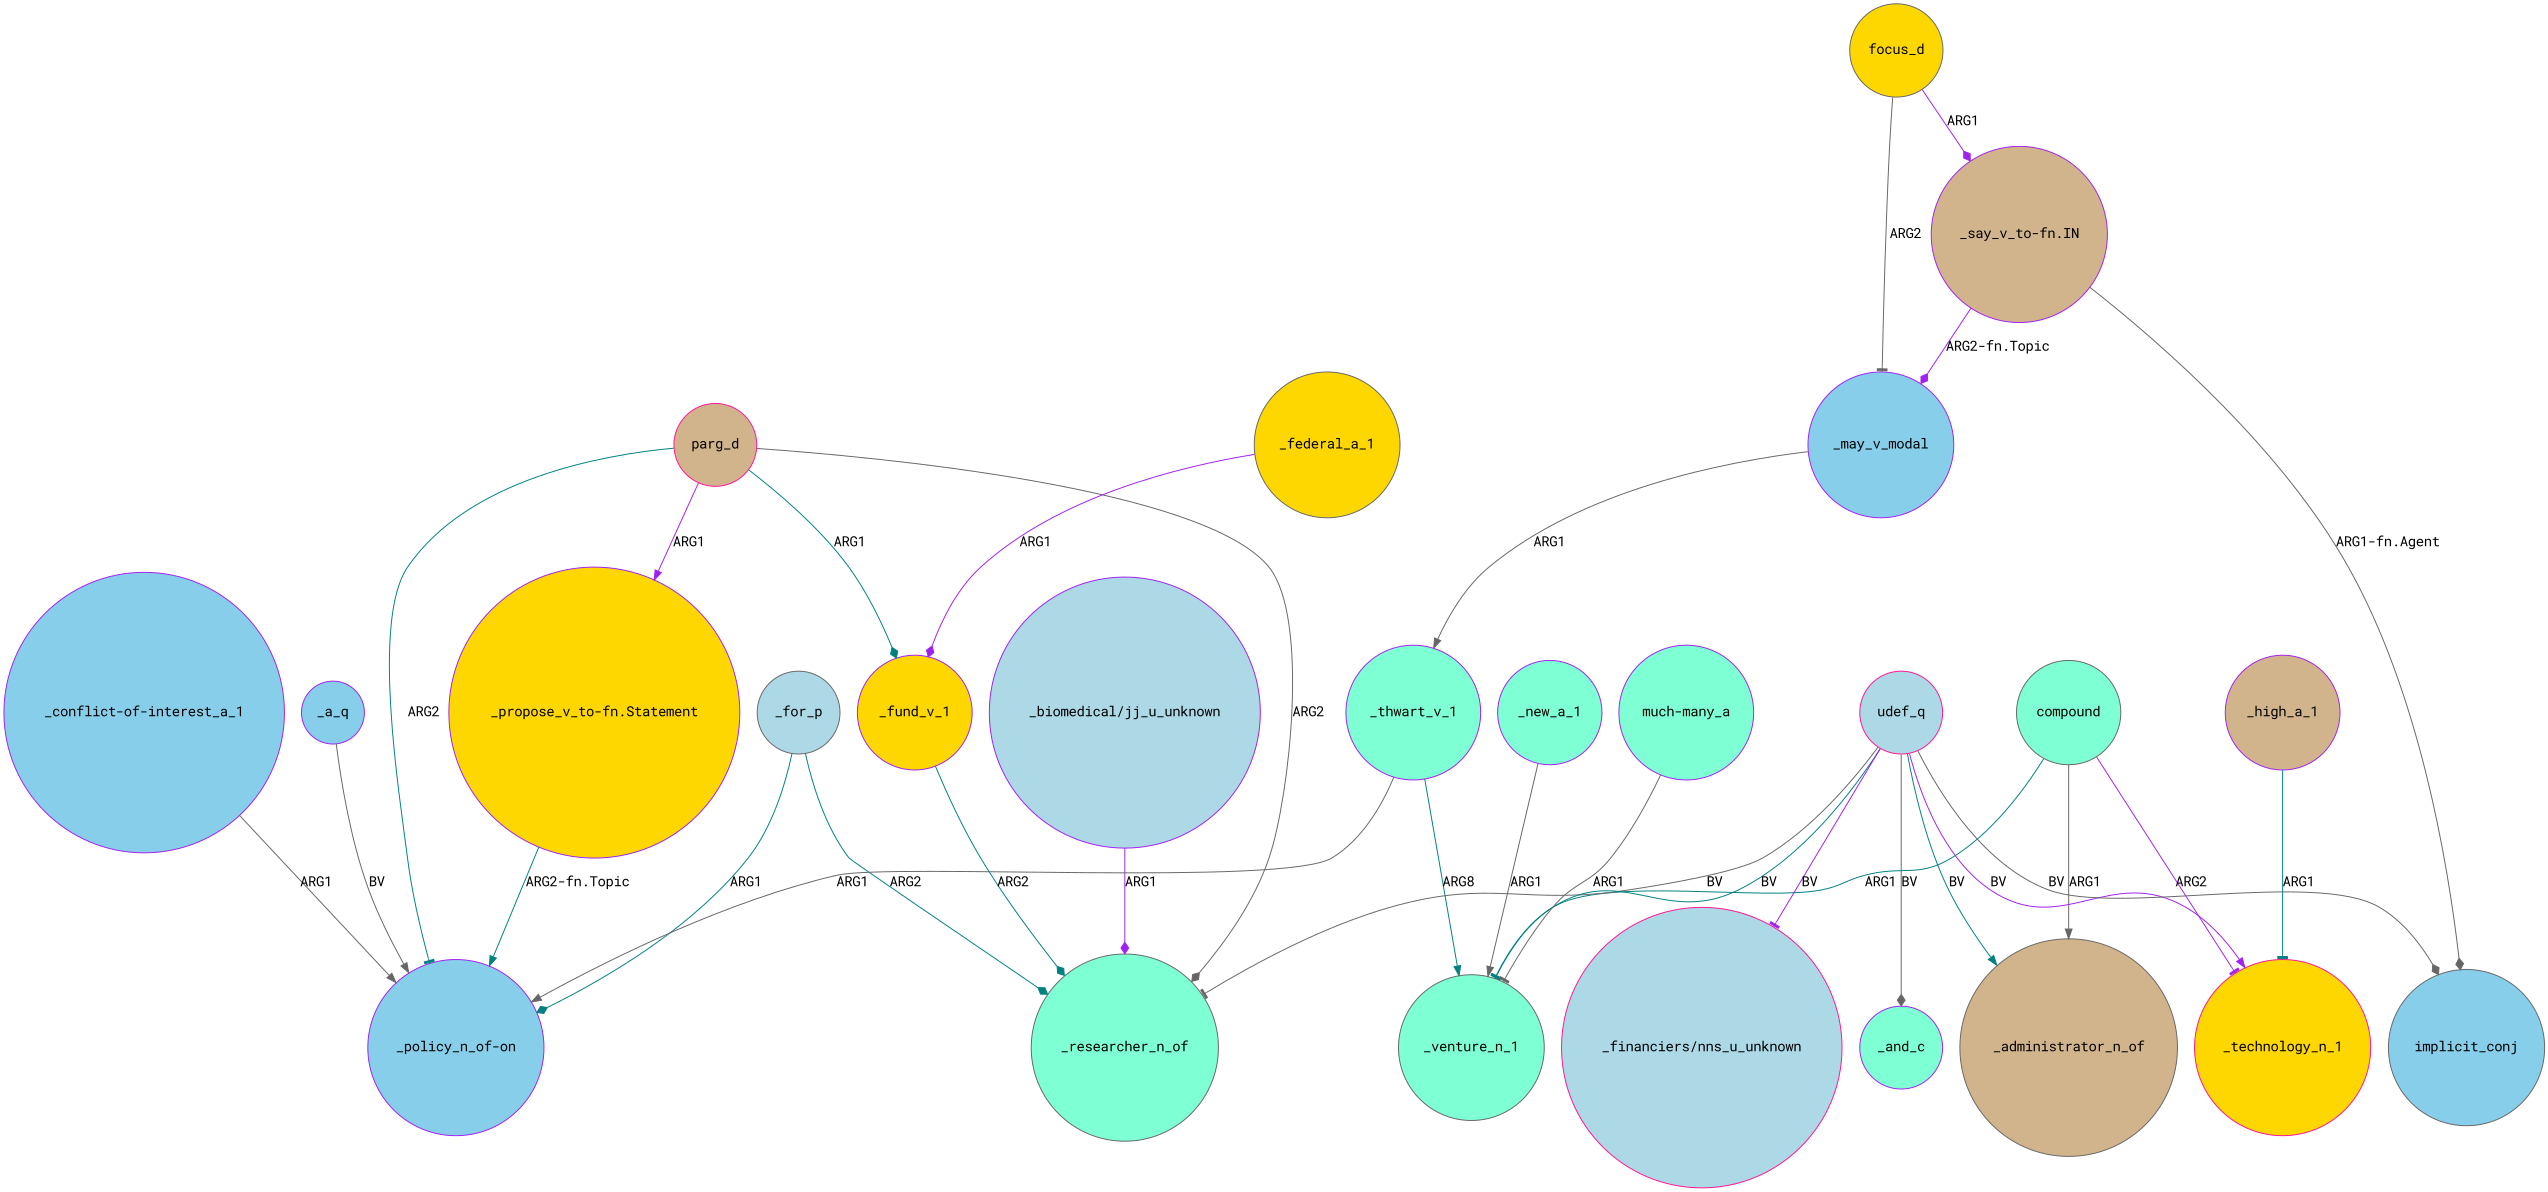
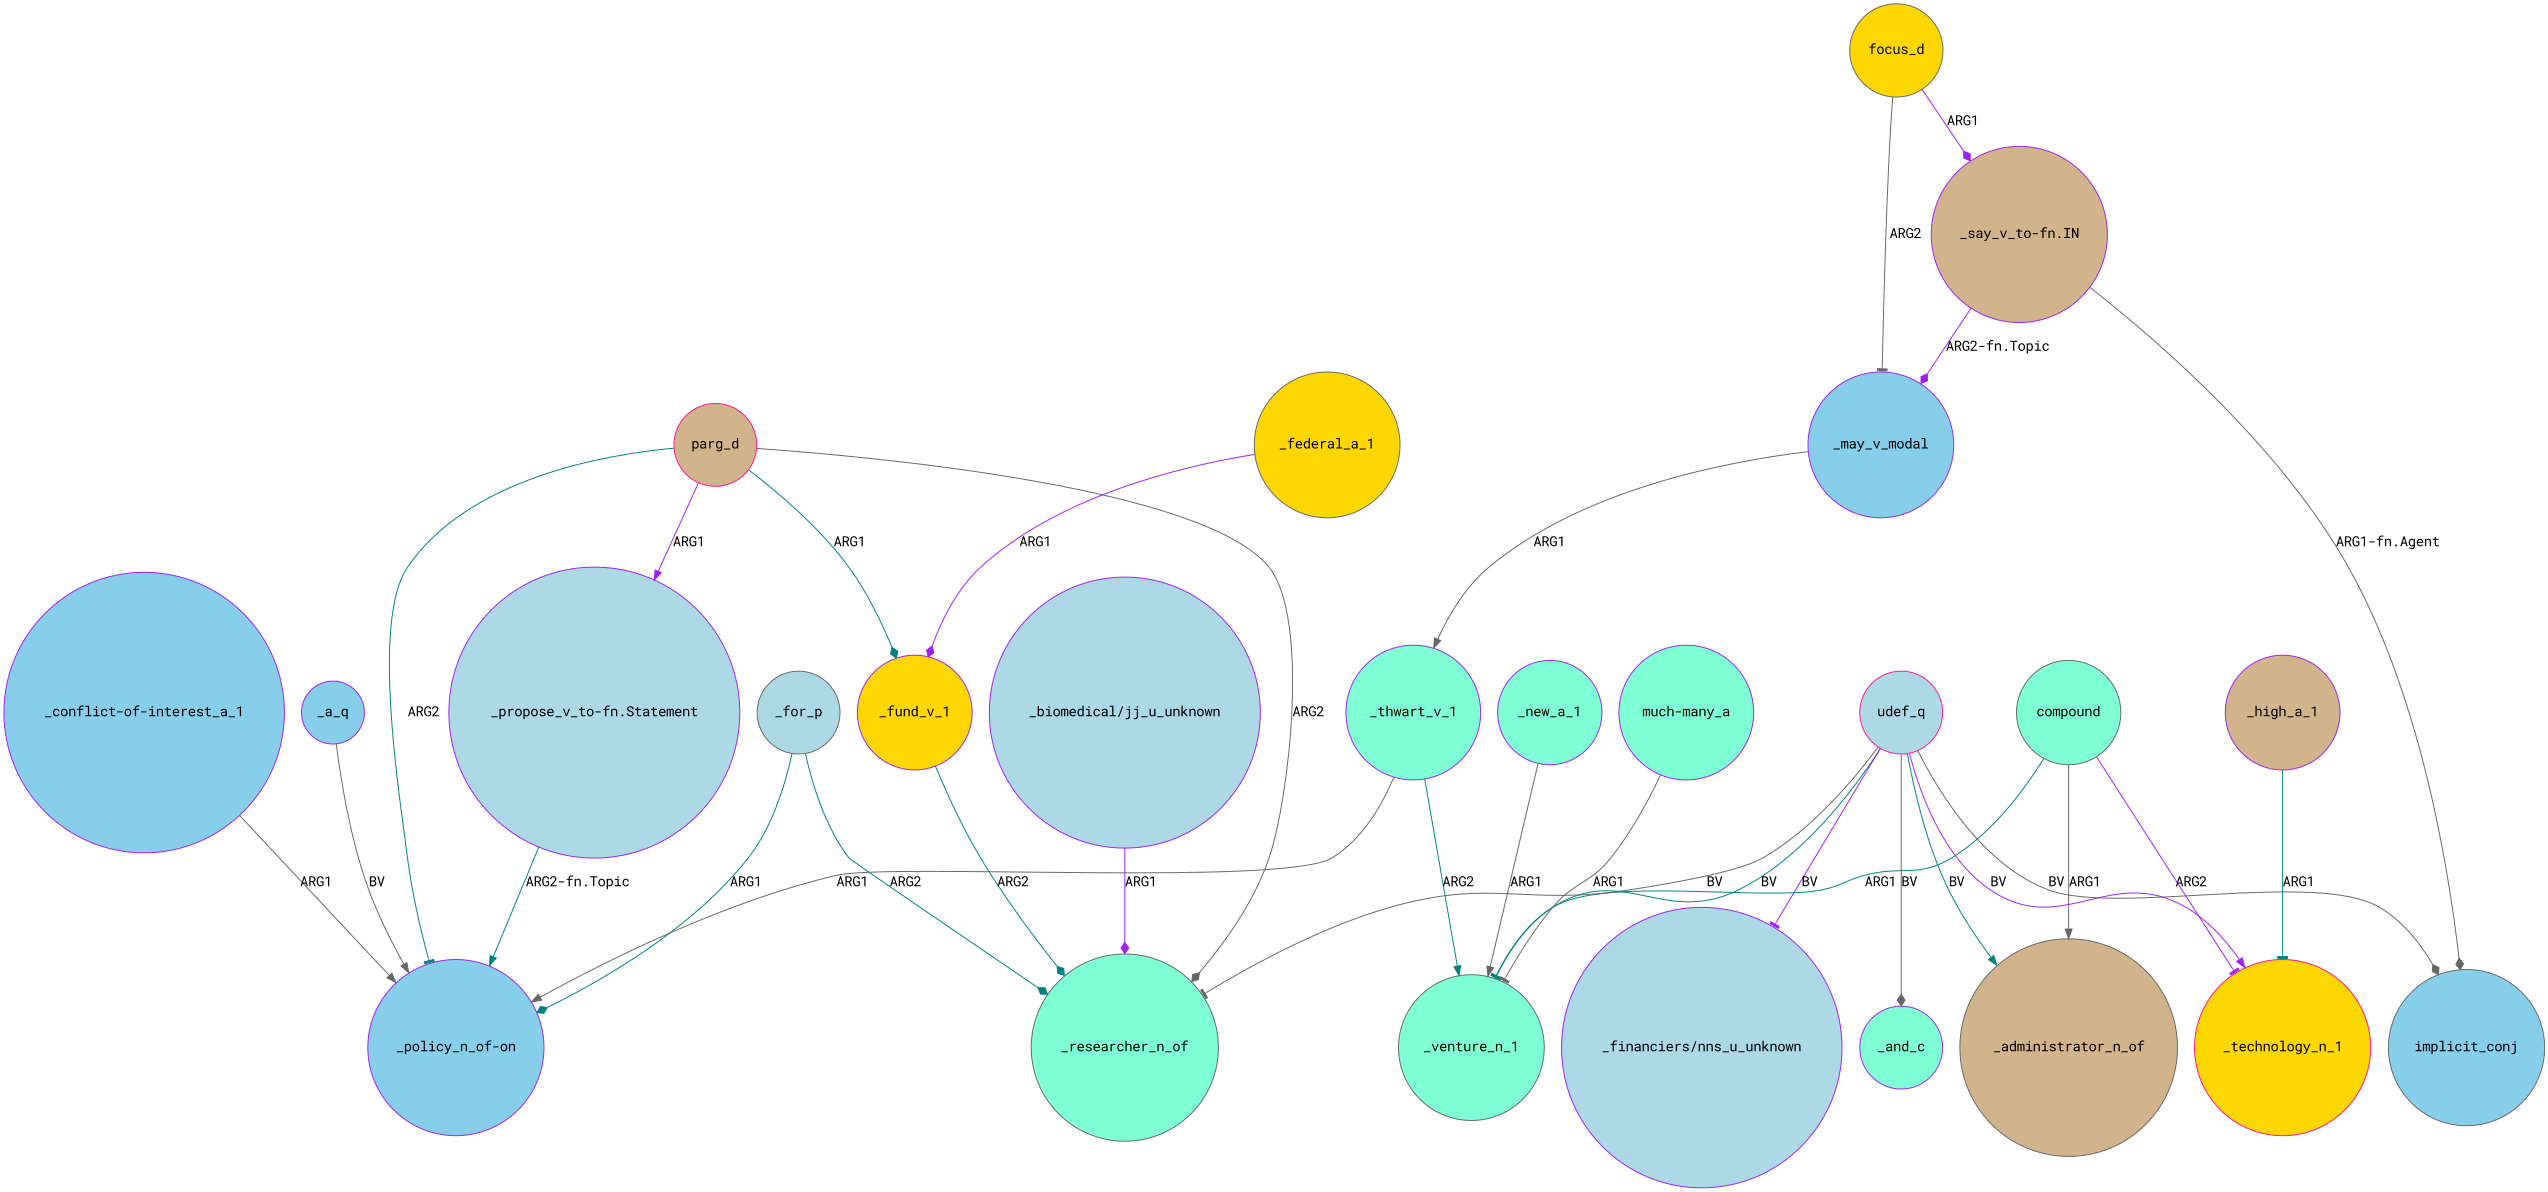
node "_propose_v_to-fn.Statement": fillcolor gold -> lightblue
edge "_thwart_v_1" -> "_venture_n_1": label "ARG8" -> "ARG2"
node "_financiers/nns_u_unknown": color deeppink -> purple
